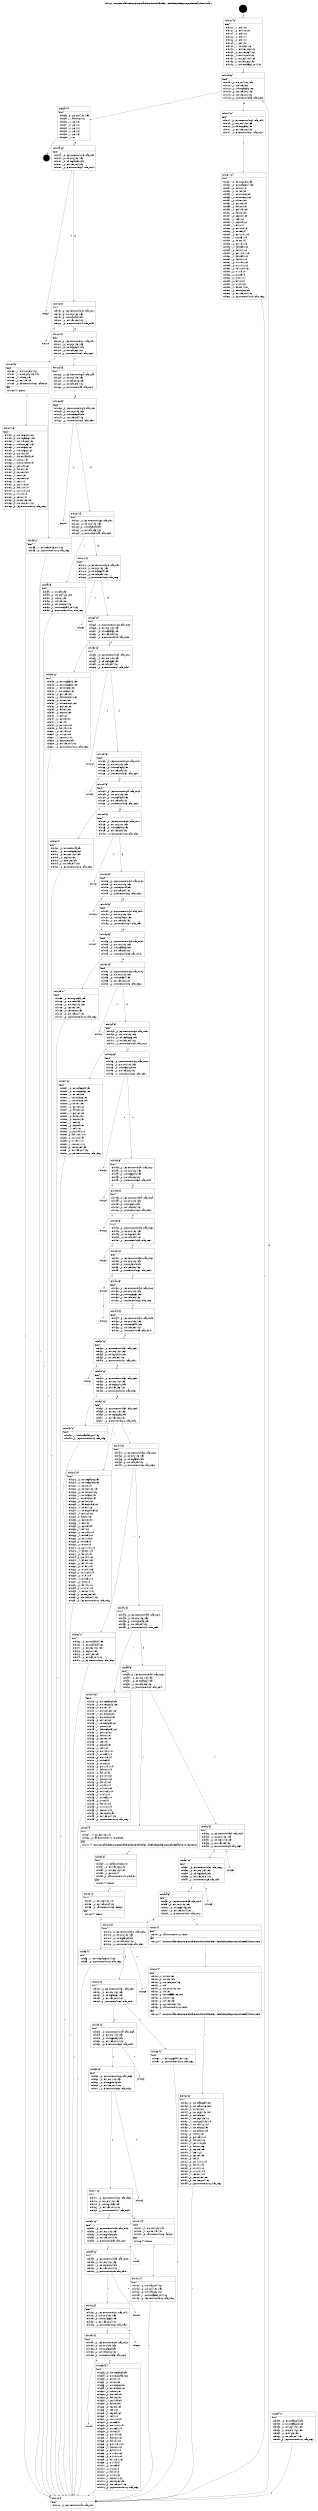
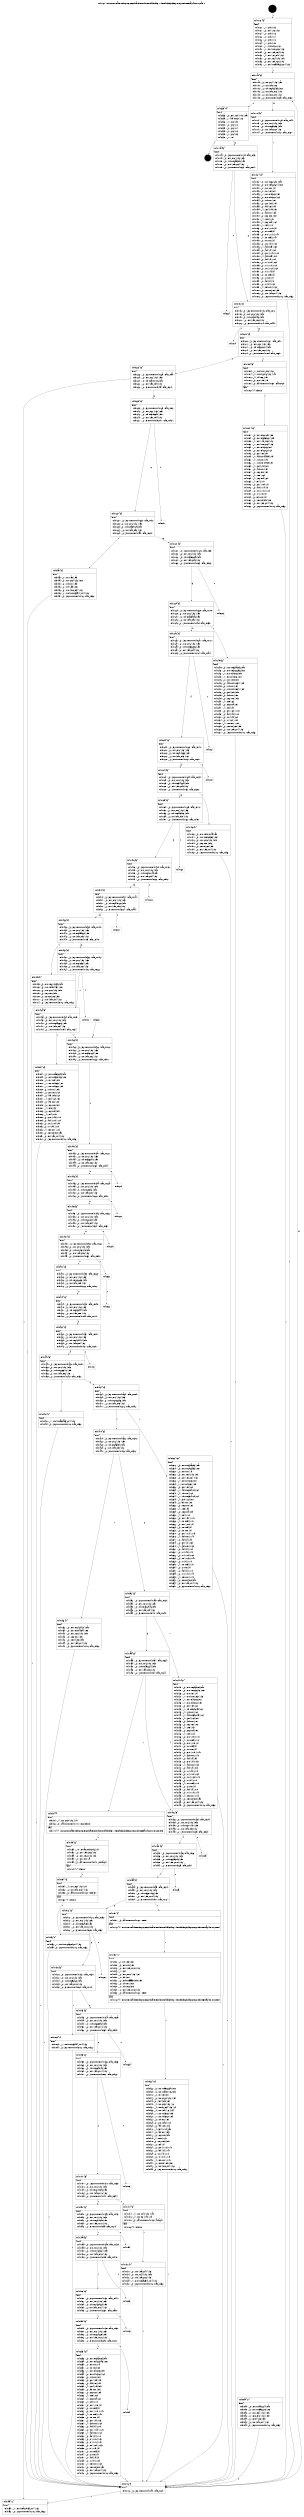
edge "0x401983 [25]" -> "0x402331": reversed
edge "0x401f9f [12]" -> "0x402706 [5]": reversed
